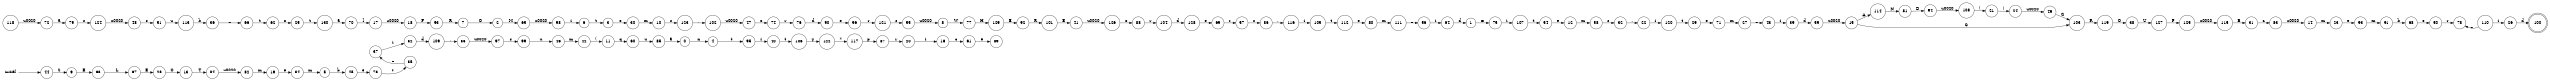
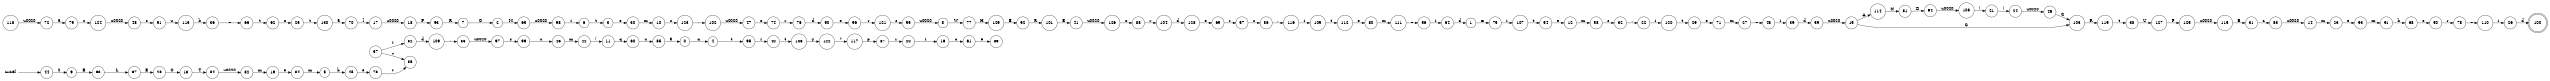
edge "119" -> "38": label "O" -> "t"
edge "110" -> "78": reversed
edge "35" -> "37": reversed
